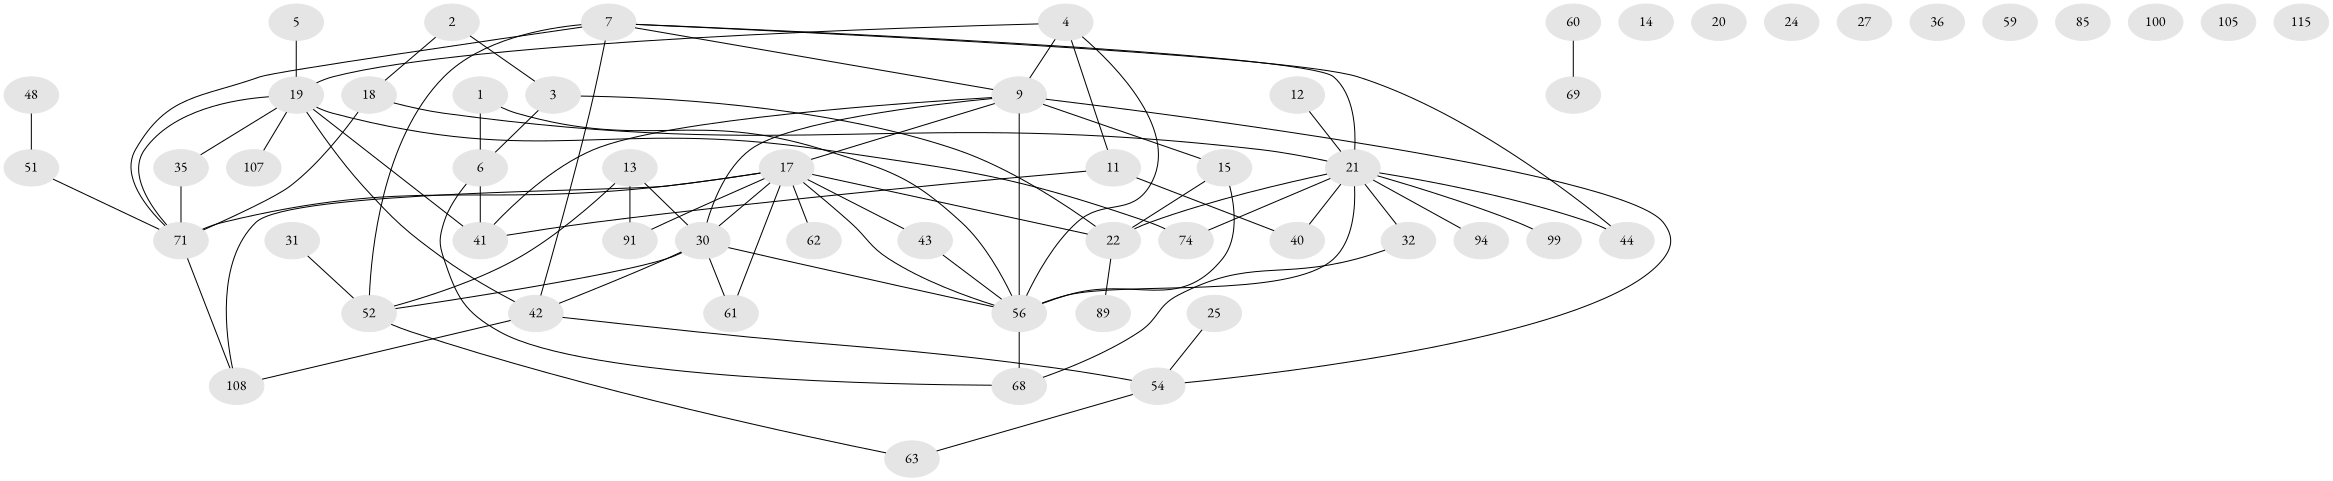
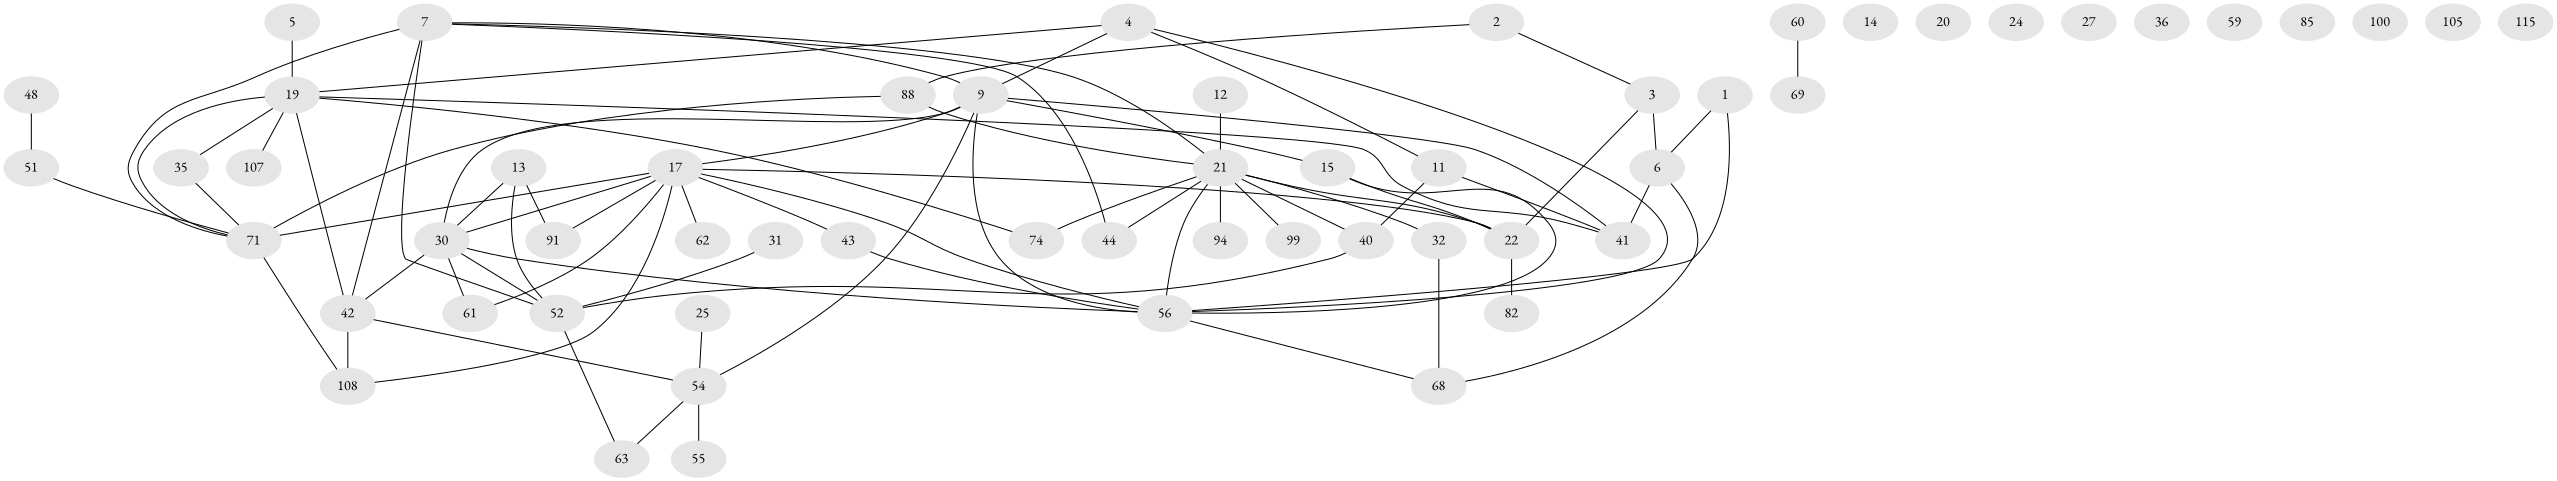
node "18": label "18" -> "88"
edge "40" -- "52": added
node "89": label "89" -> "82"
node "55": added
